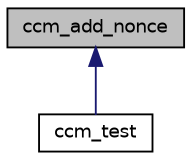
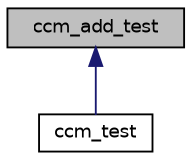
node "ccm_add_nonce": label "ccm_add_nonce" -> "ccm_add_test"
